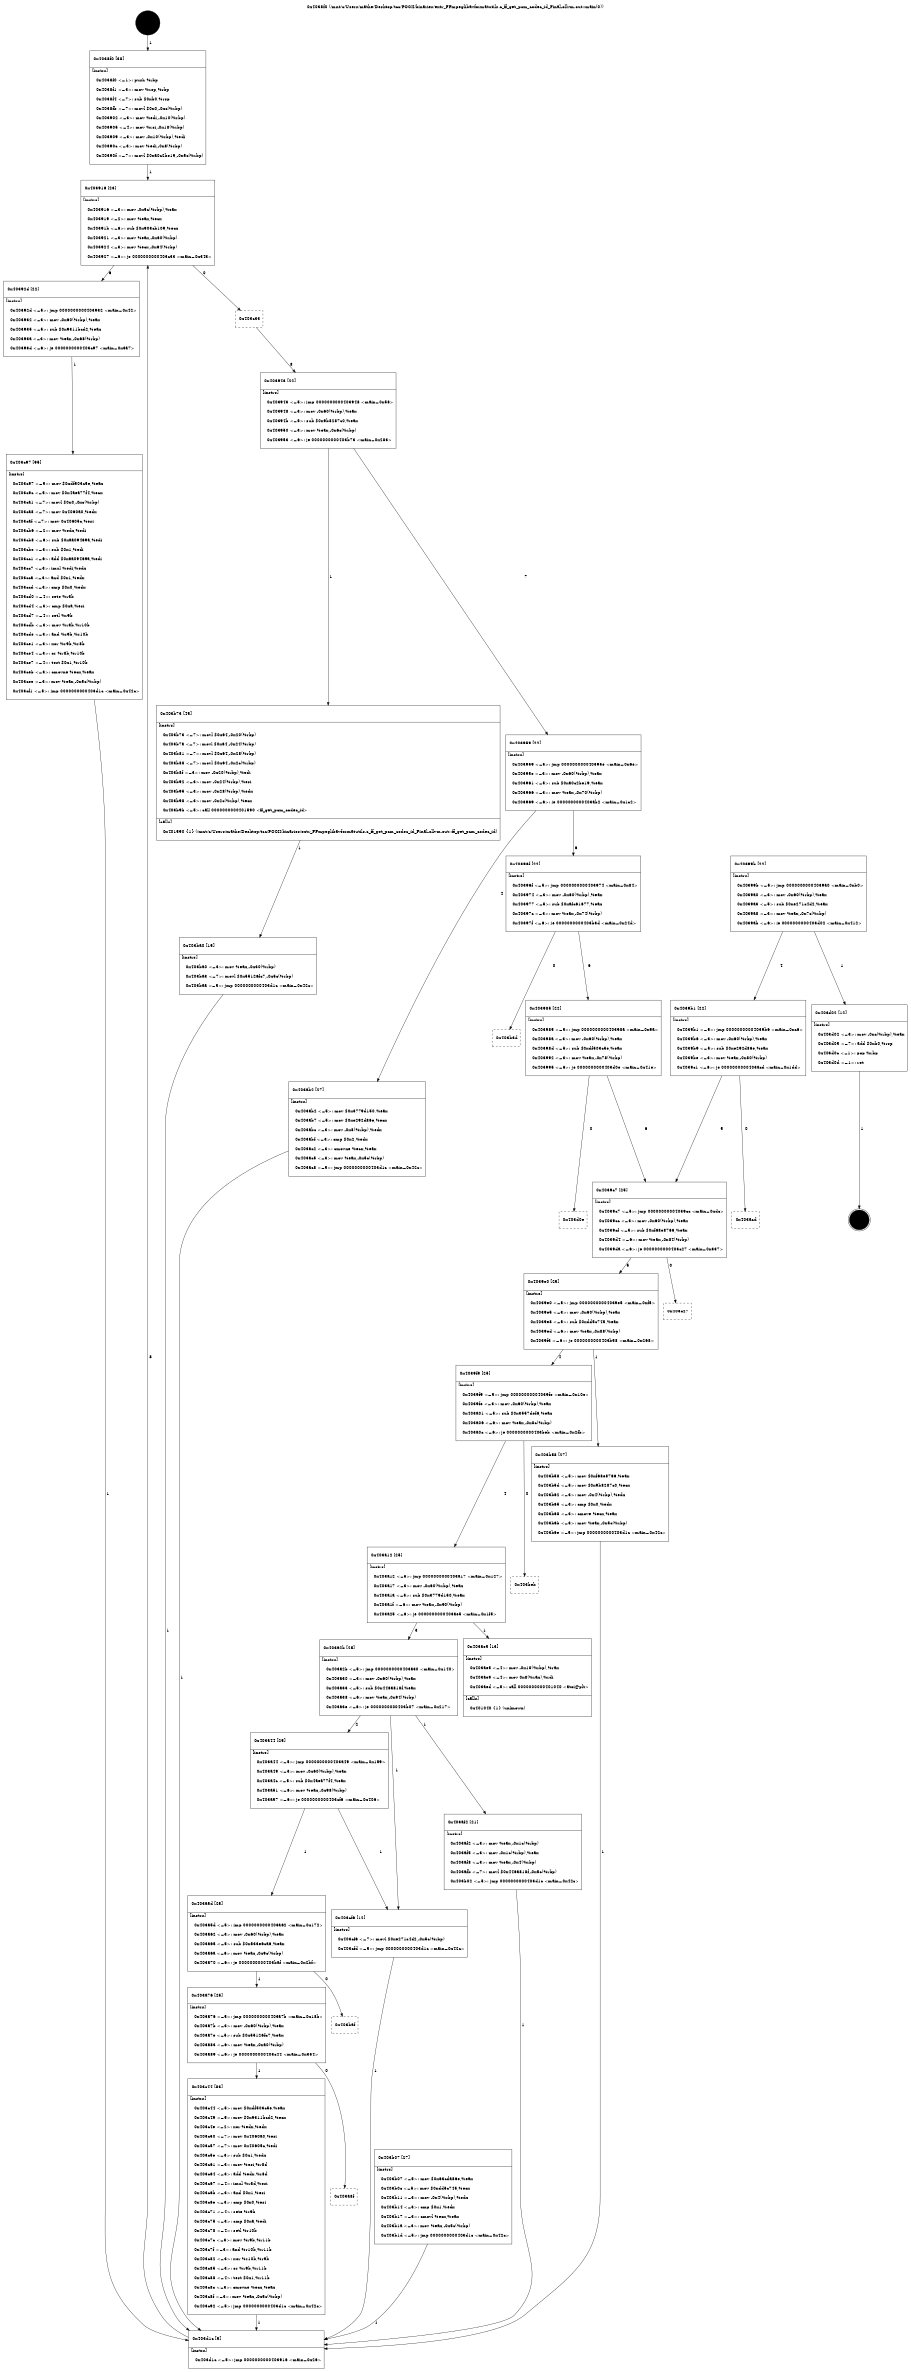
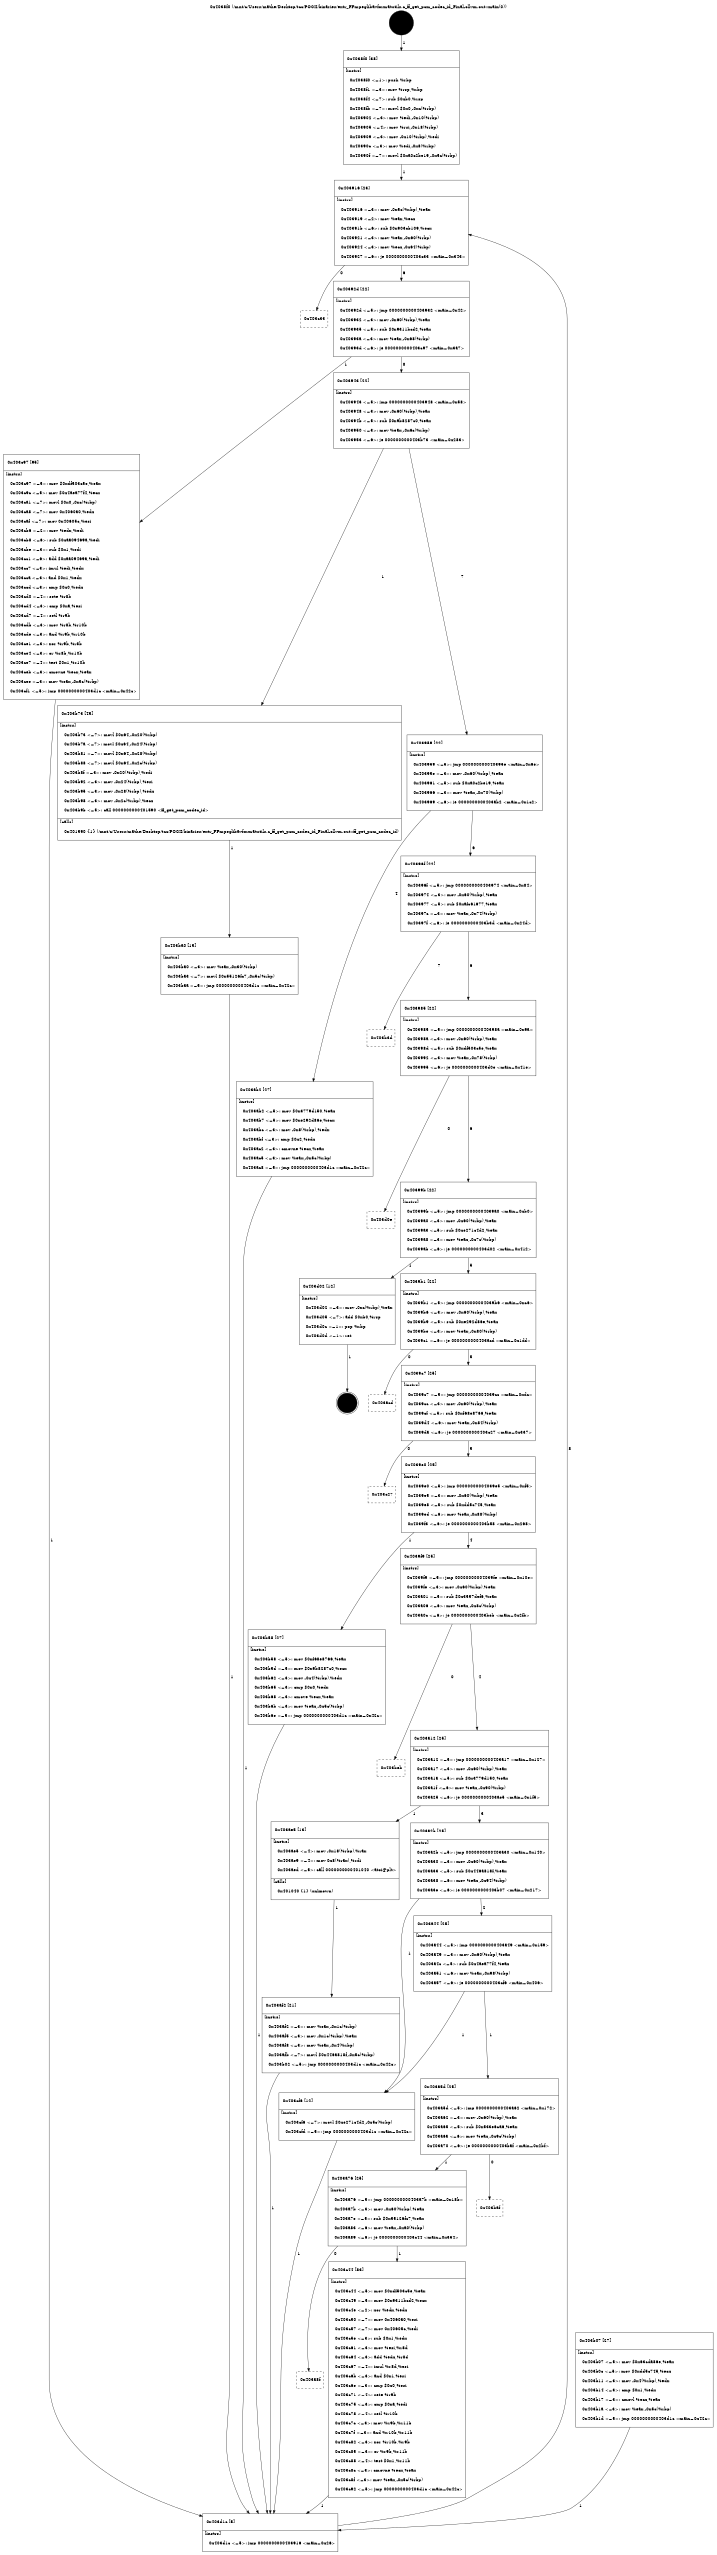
edge "0x403c33" -> "0x403943 [22]": now "0x40392d [22]" -> "0x403943 [22]"
edge "0x40396f [22]" -> "0x403b3d": label " 0" -> " 7"
edge "0x40399b [22]" -> "0x4039b1 [22]": label " 4" -> " 5"
edge "0x403985 [22]" -> "0x4039c7 [25]": now "0x403985 [22]" -> "0x40399b [22]"
edge "0x403a2b [25]" -> "0x403af2 [21]": now "0x403ae5 [13]" -> "0x403af2 [21]"
